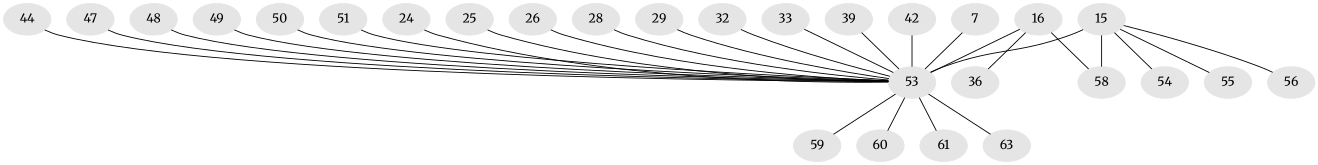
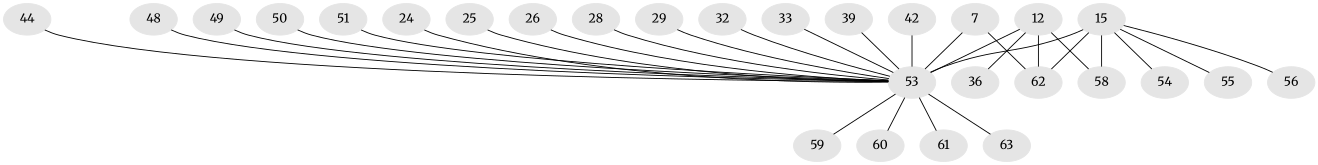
node "47": removed
node "16": label "16" -> "12"
node "62": added
